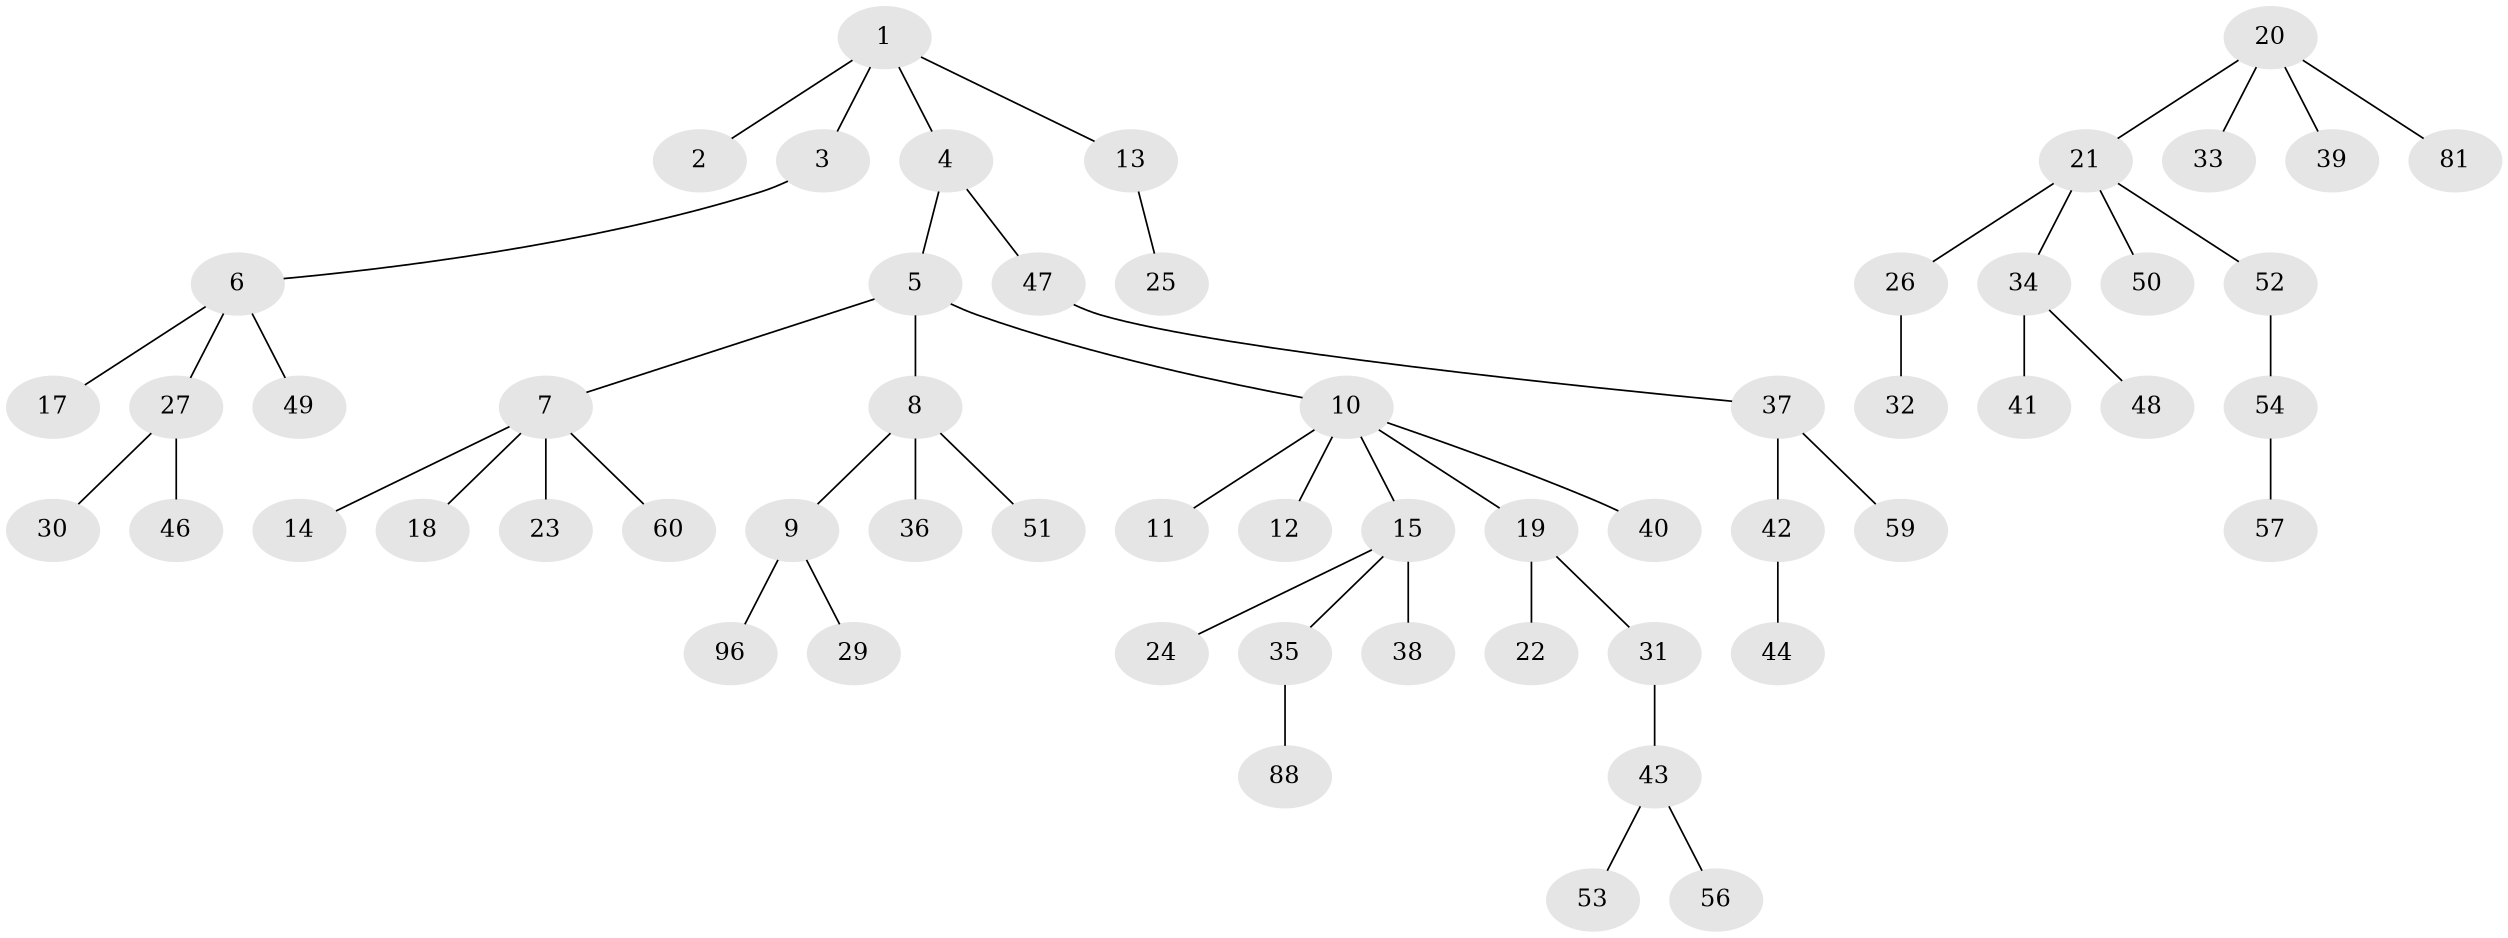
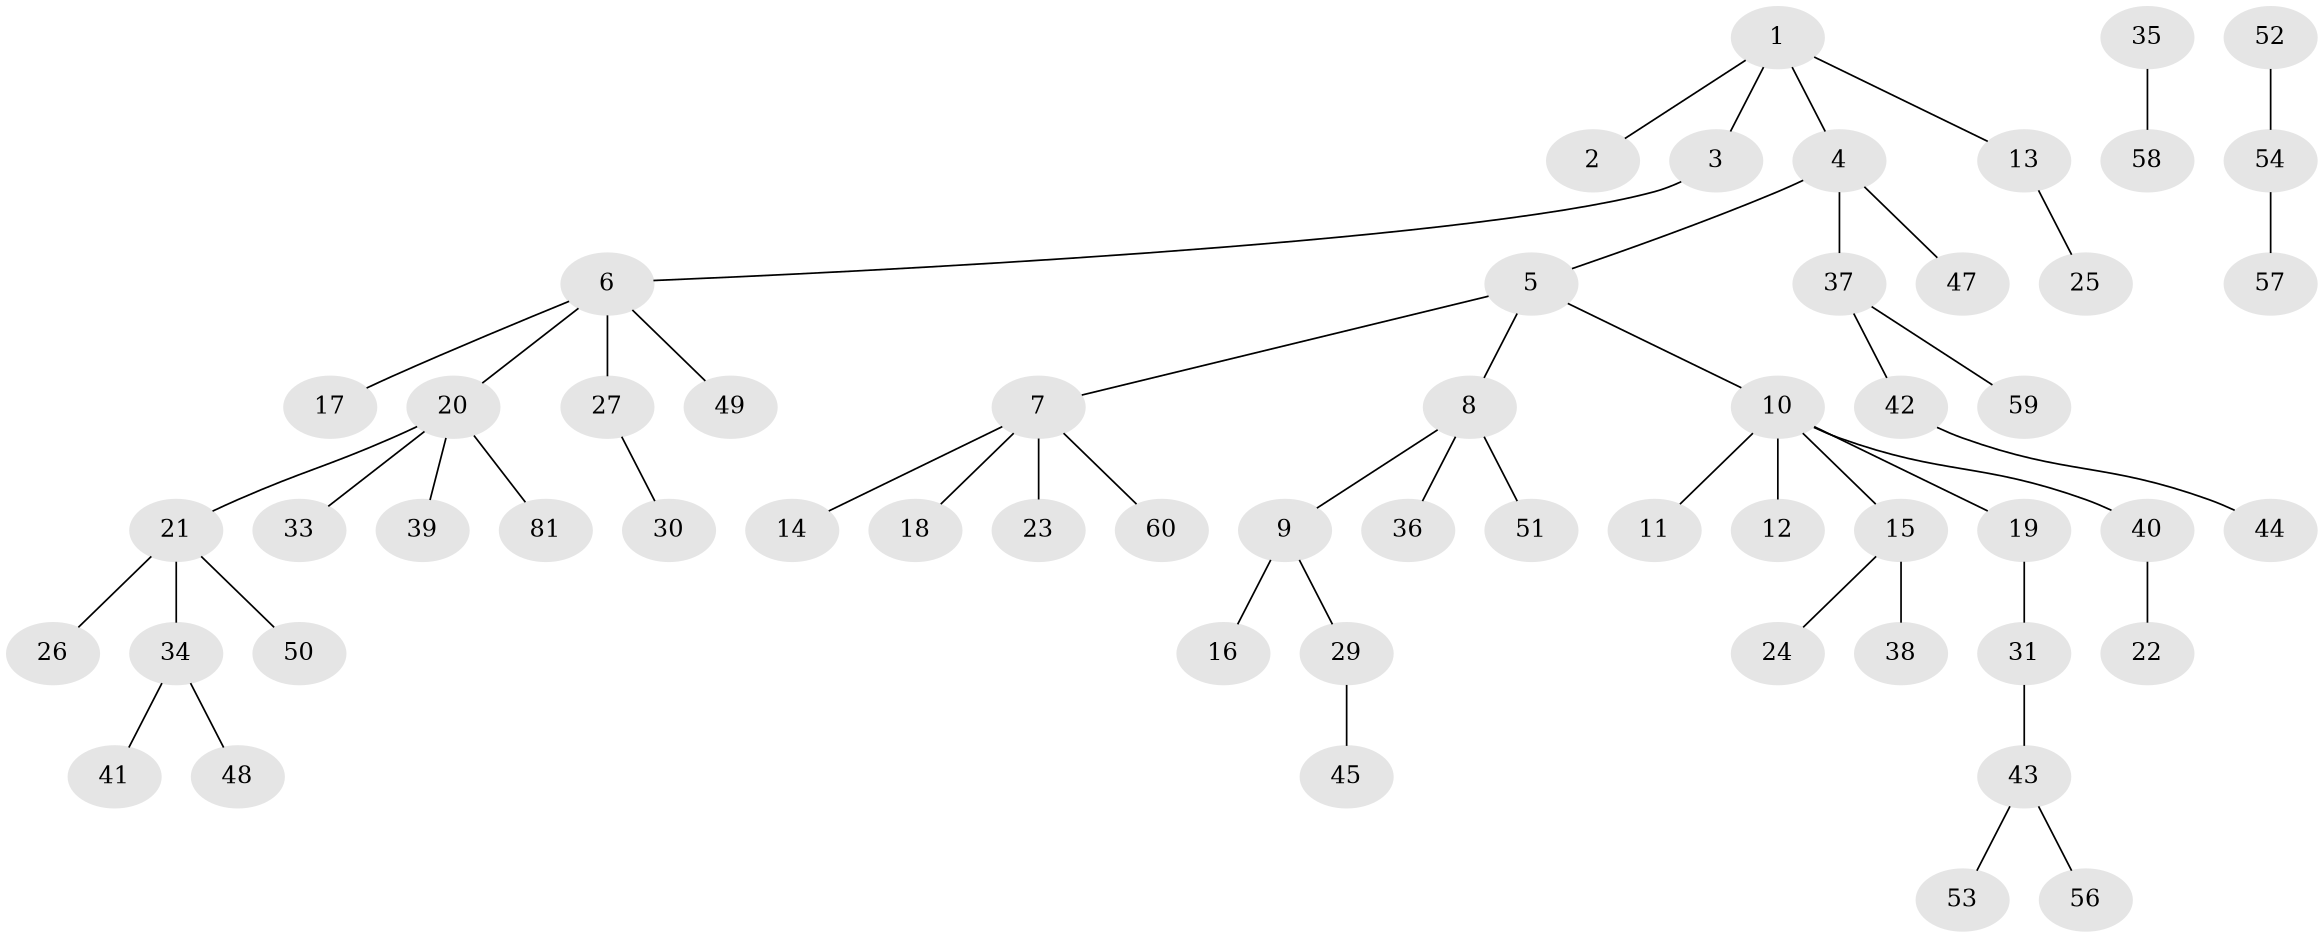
edge "21" -- "52": removed
edge "6" -- "20": added
edge "47" -- "37": now "4" -- "37"
node "32": removed
node "46": removed
edge "15" -- "35": removed
edge "19" -- "22": now "40" -- "22"
node "96": label "96" -> "16"
node "88": label "88" -> "58"
node "45": added
